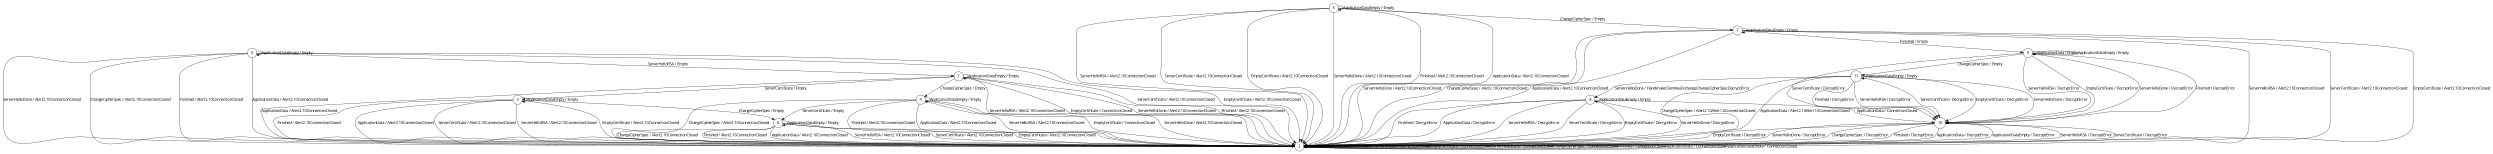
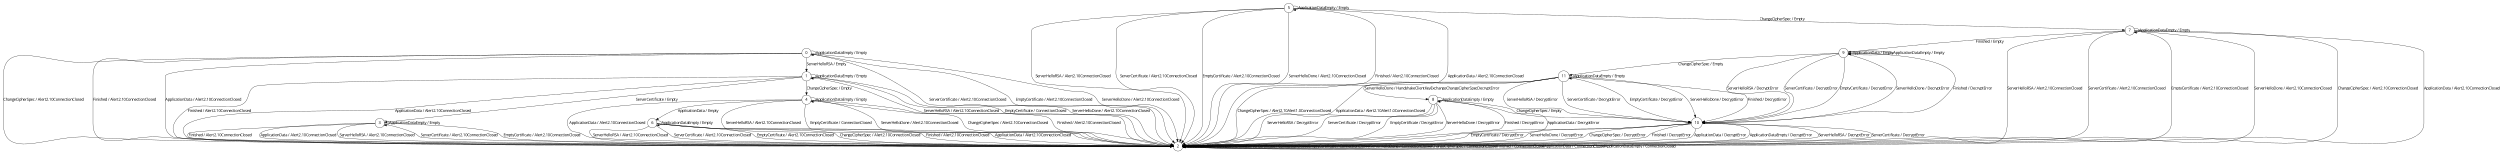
edge "3" -> "6": removed, label "ChangeCipherSpec / Empty"
edge "4" -> "6": label "ServerCertificate / Empty" -> "ApplicationData / Empty"
edge "8" -> "10": label "ApplicationData / ConnectionClosed" -> "ChangeCipherSpec / Empty"
